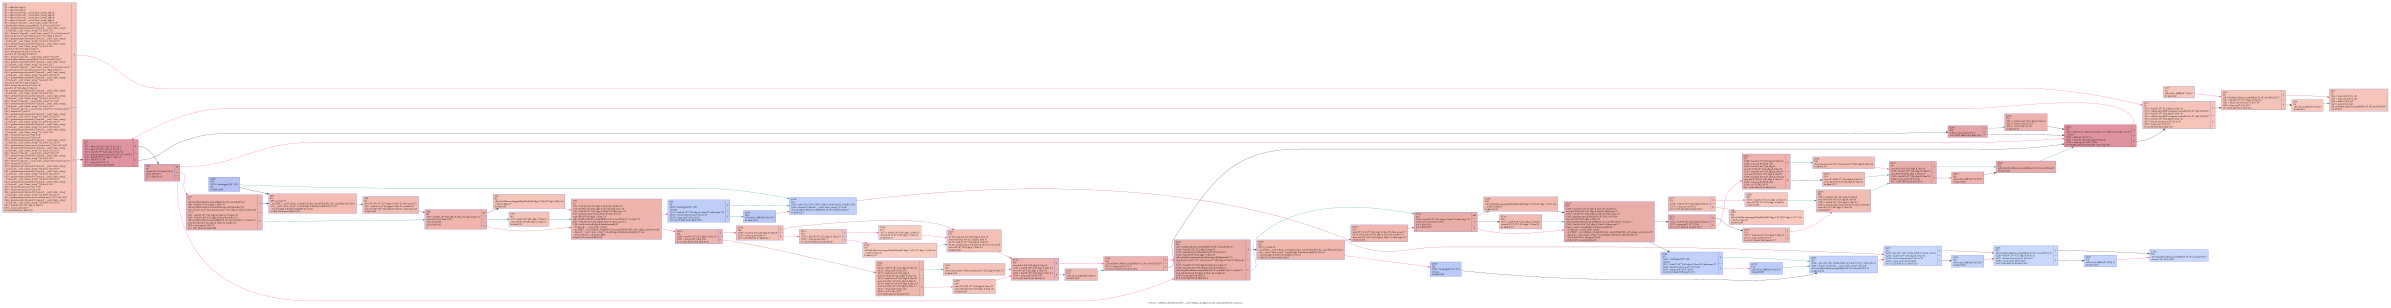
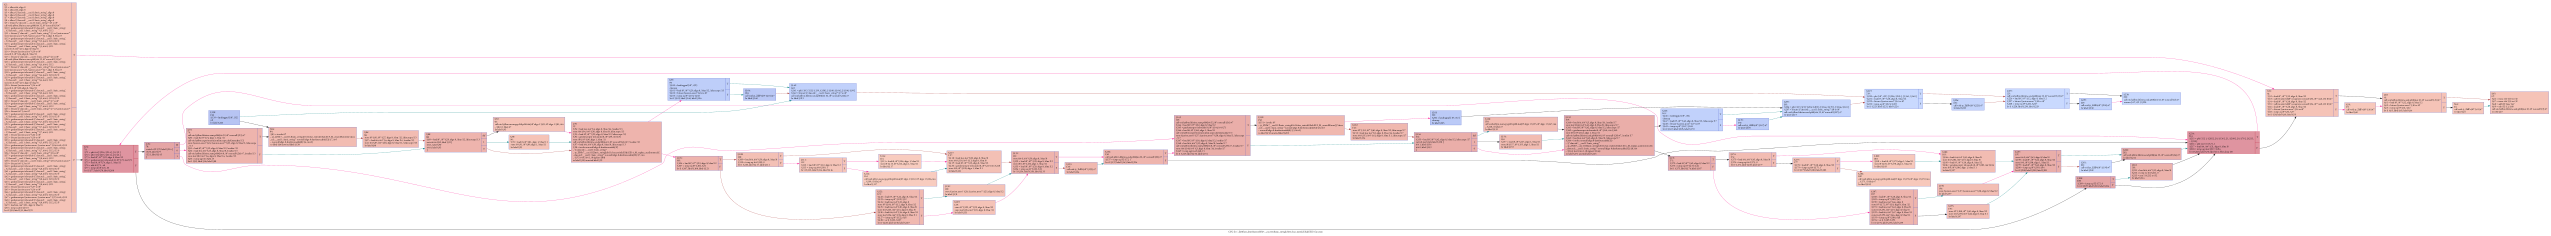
edge "%51:" -> "%59:": added
edge "%174:" -> "%177:": added
node "%201:": fillcolor #d8564670 -> #85a8fc70
